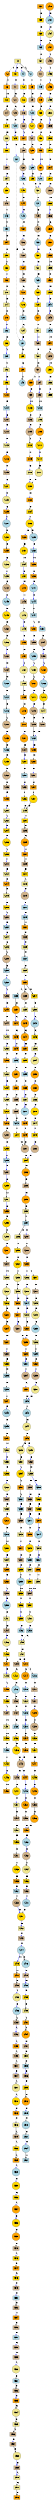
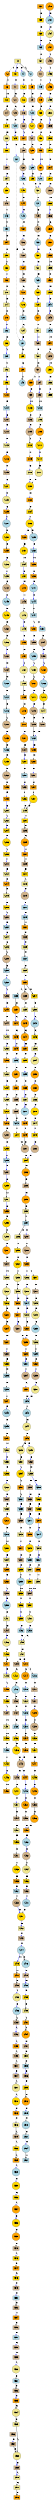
node "S195": fillcolor tan -> orange
edge "S198" -> "S200": style dotted -> bold
edge "S260" -> "S264": style bold -> dashed
edge "S565" -> "S566": now "S565" -> "S568"
